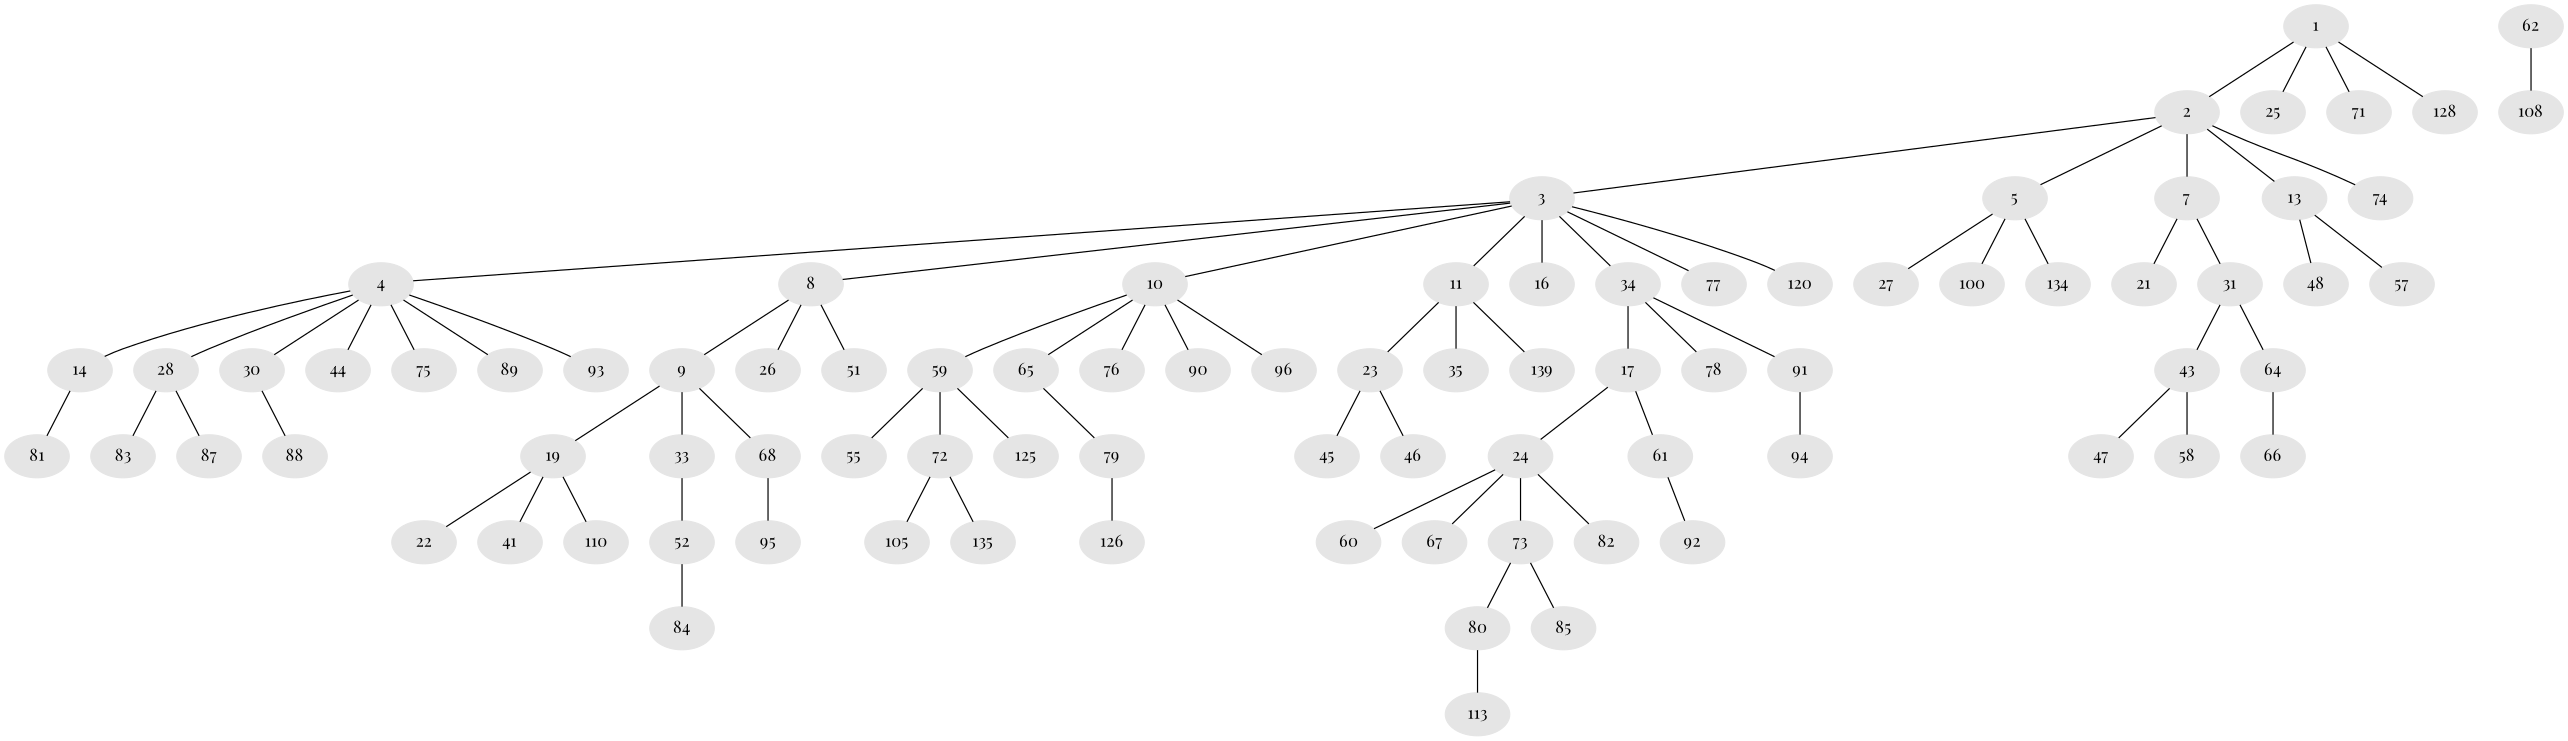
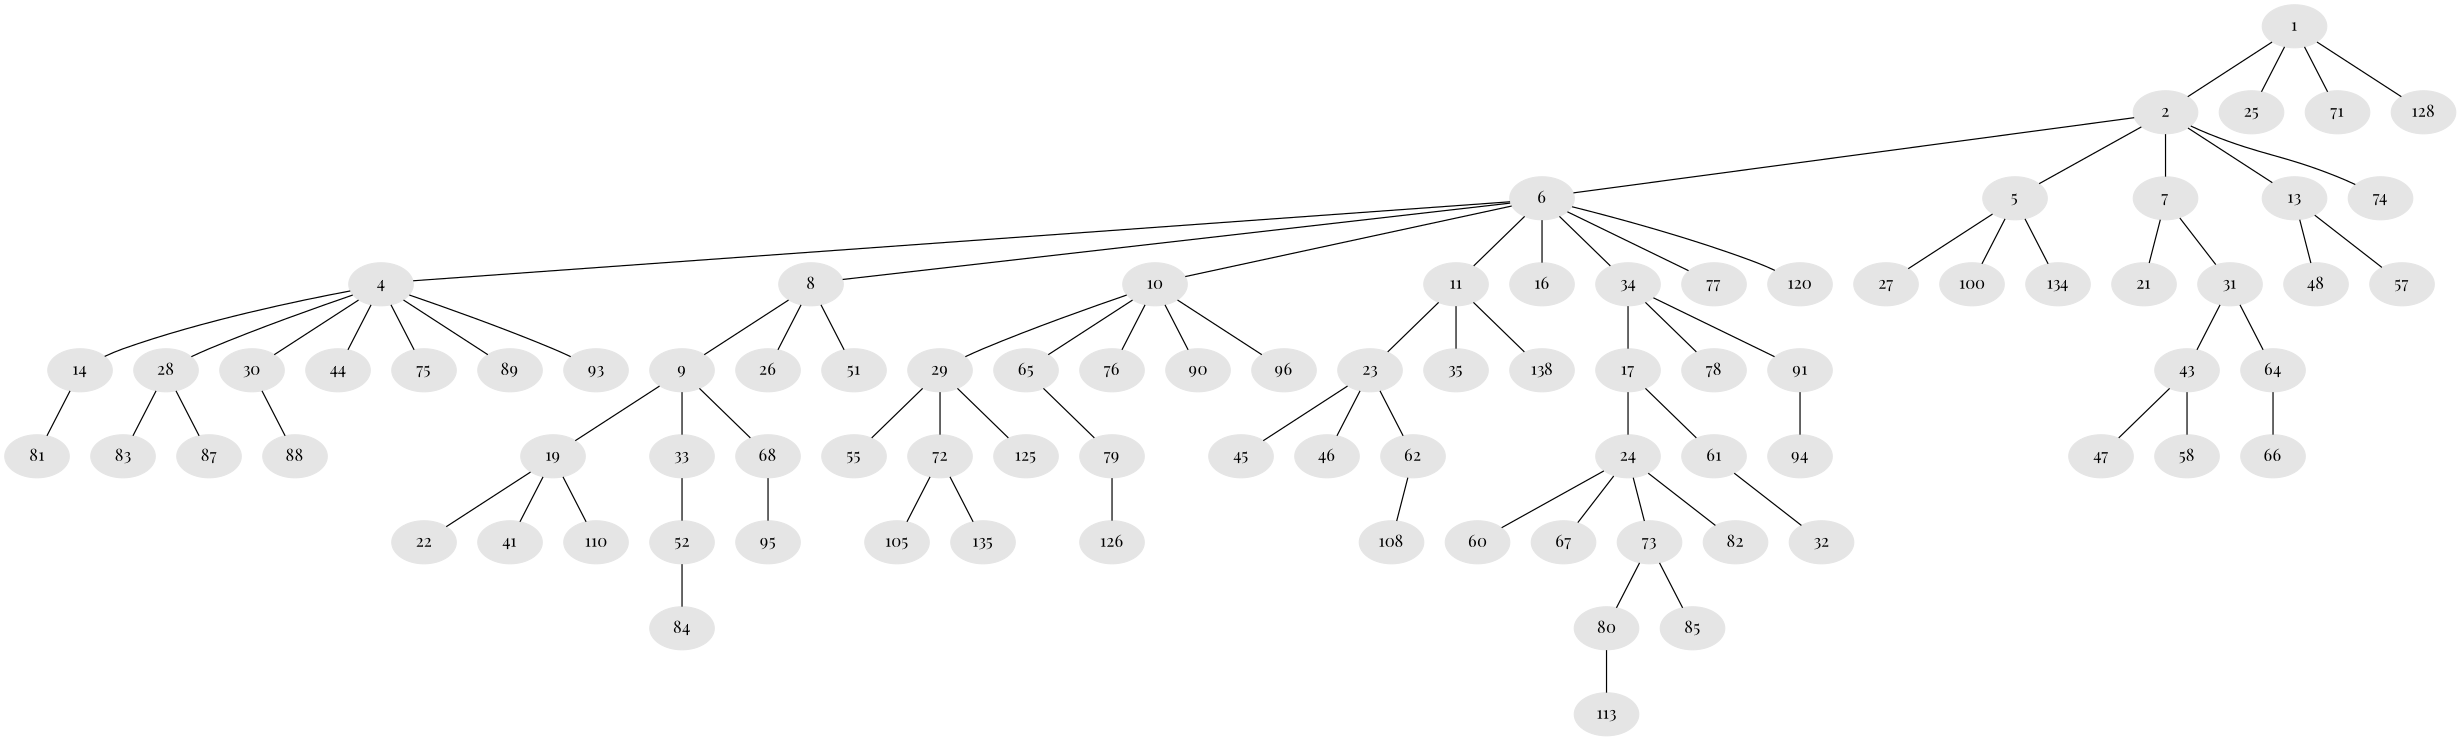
node "3": label "3" -> "6"
node "59": label "59" -> "29"
node "139": label "139" -> "138"
edge "23" -- "62": added
node "92": label "92" -> "32"
